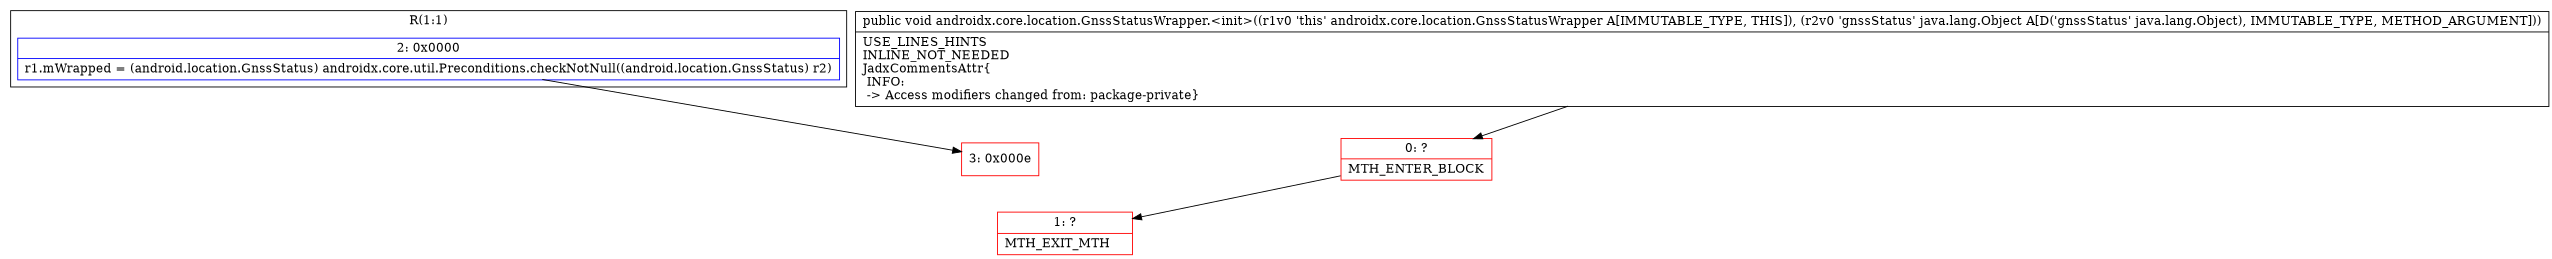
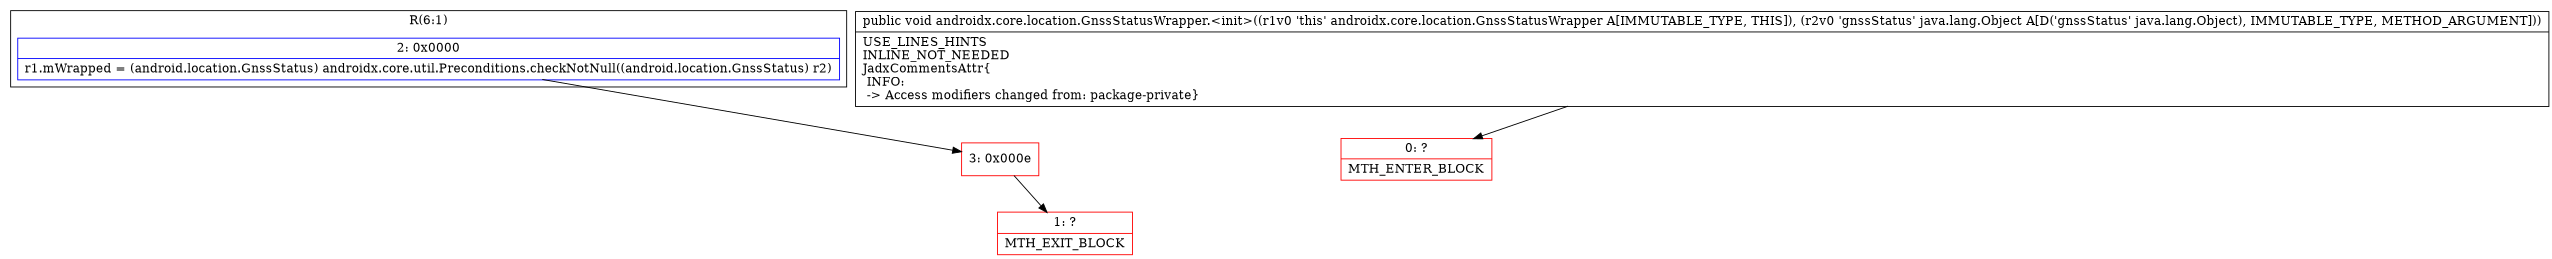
cluster "R(1:1)": label "R(1:1)" -> "R(6:1)"
edge "0: ?" -> "1: ?": now "3: 0x000e" -> "1: ?"
node "1: ?": text "MTH_EXIT_MTH" -> "MTH_EXIT_BLOCK"
